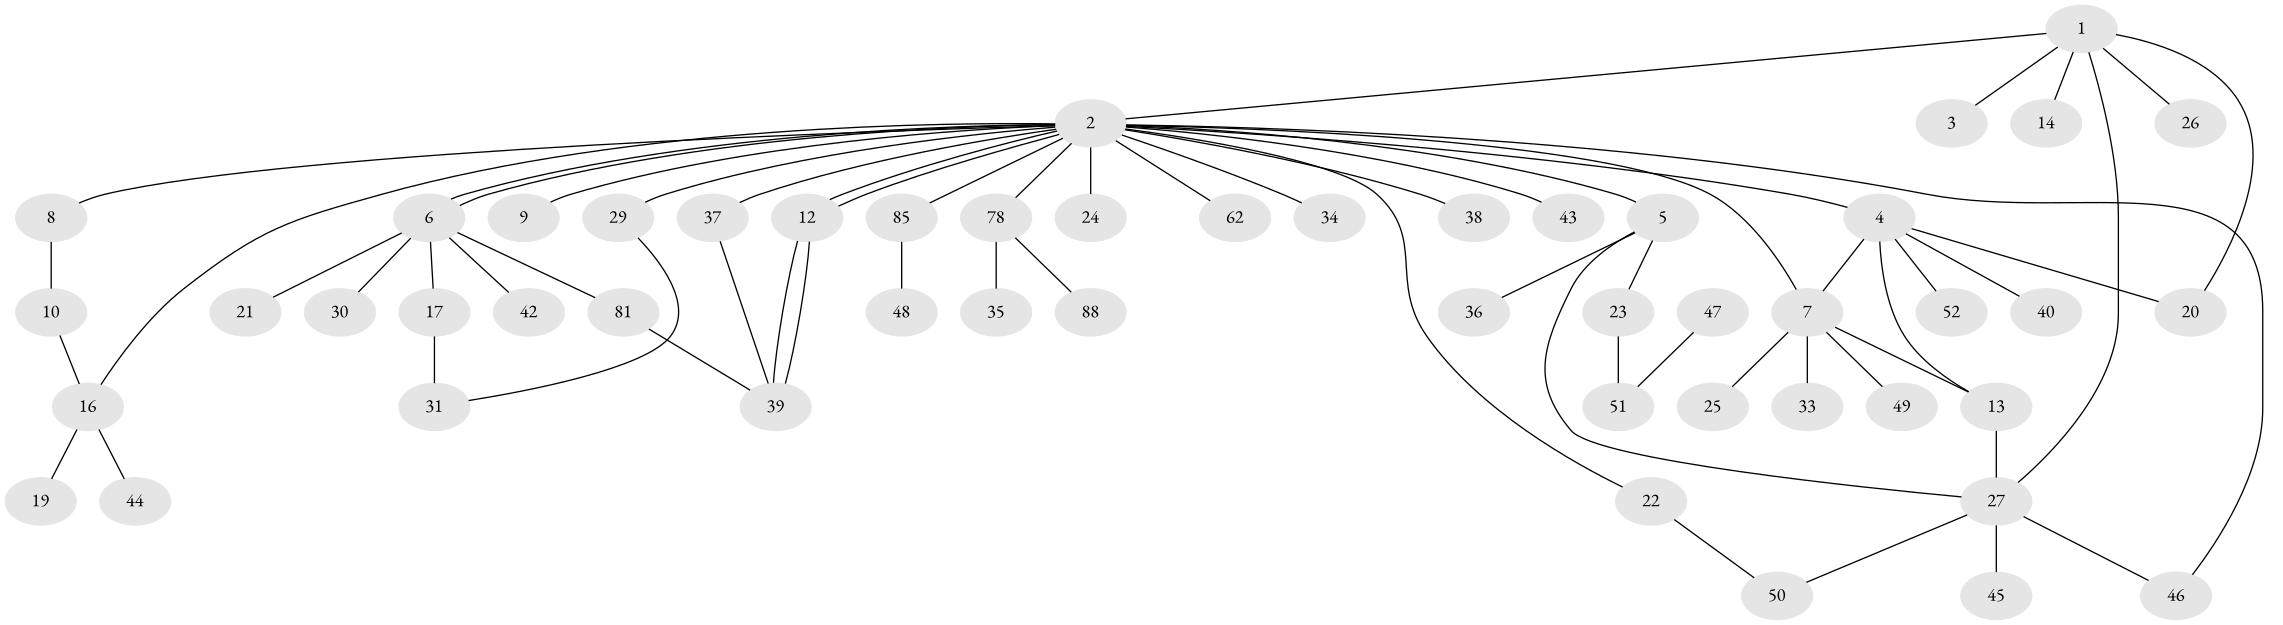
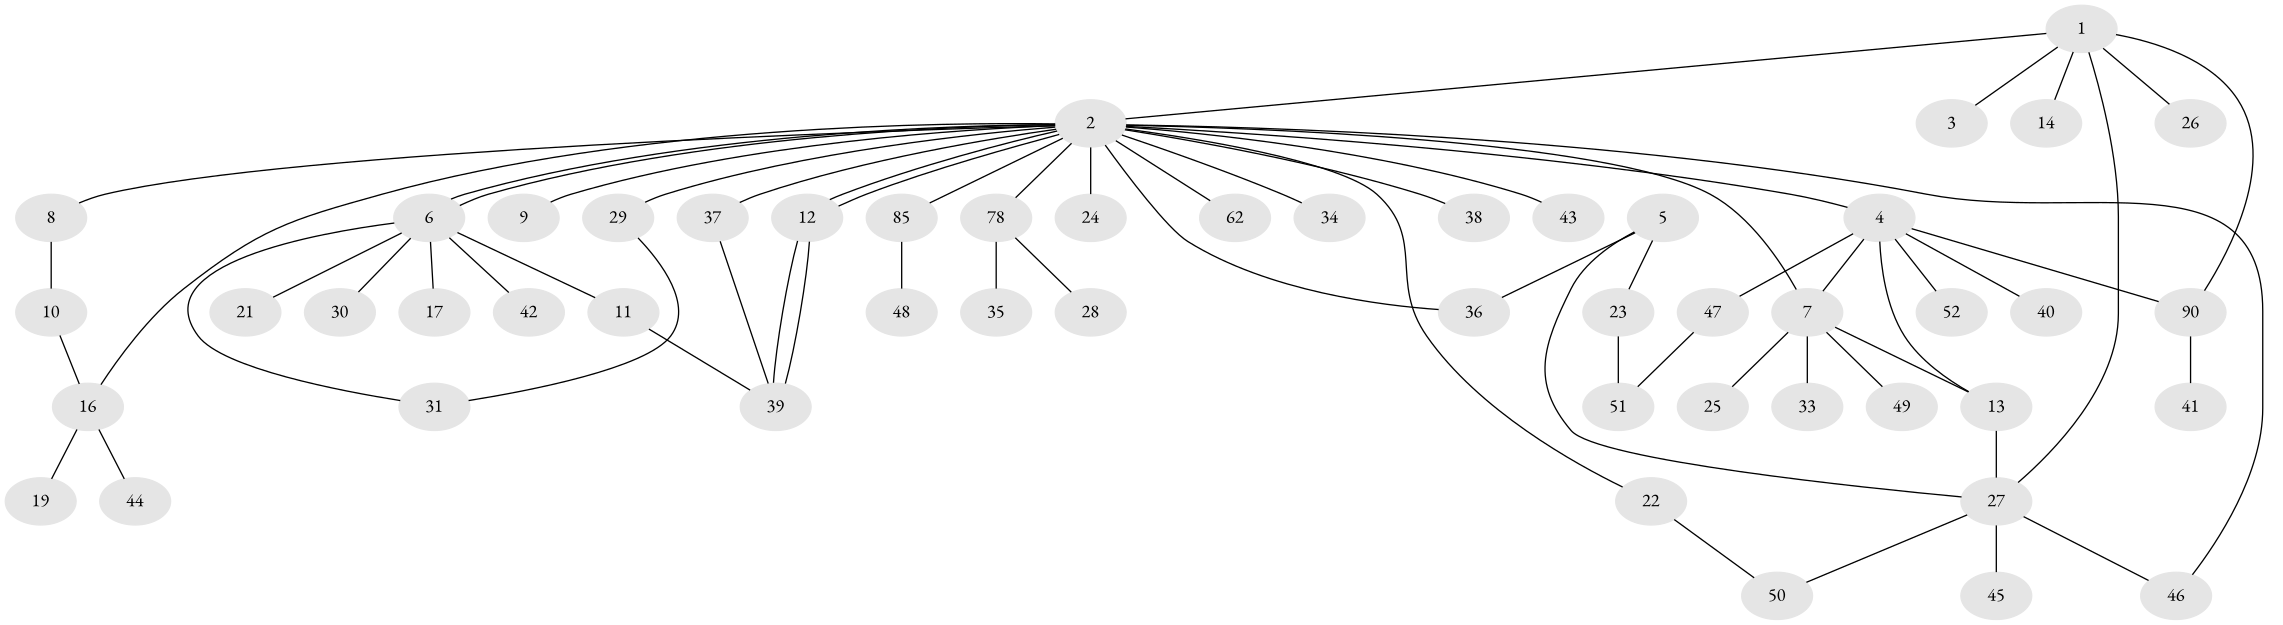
edge "2" -- "5": now "2" -- "36"
edge "4" -- "47": added
node "81": label "81" -> "11"
node "88": label "88" -> "28"
node "20": label "20" -> "90"
edge "17" -- "31": now "6" -- "31"
node "41": added
